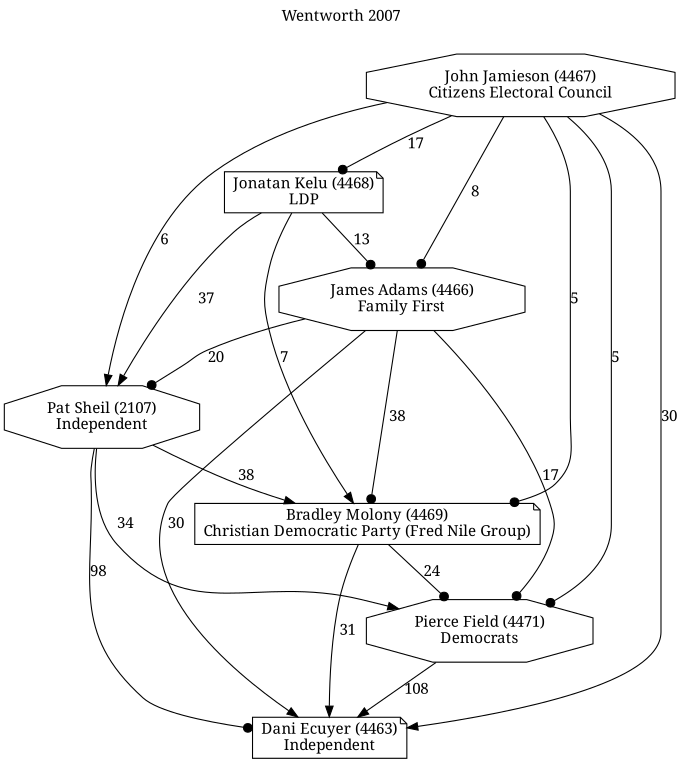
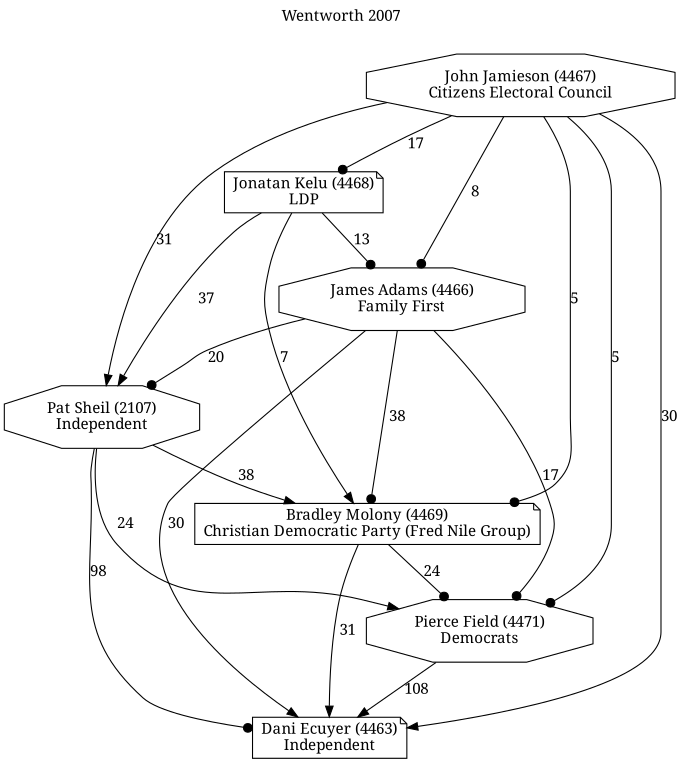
edge "John Jamieson (4467) Citizens Electoral Council" -> "Pat Sheil (2107) Independent": label "6" -> "31"
edge "Pat Sheil (2107) Independent" -> "Pierce Field (4471) Democrats": label "34" -> "24"
